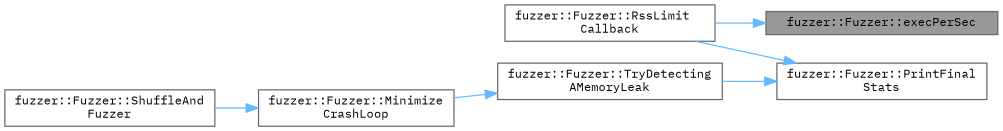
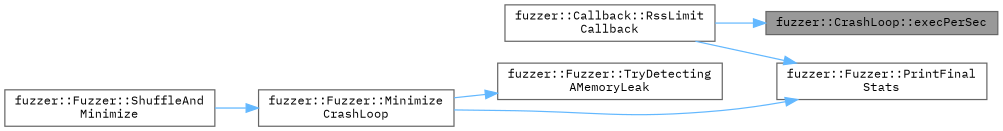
node "fuzzer::Fuzzer::RssLimit Callback": label "fuzzer::Fuzzer::RssLimit Callback" -> "fuzzer::Callback::RssLimit Callback"
node "fuzzer::Fuzzer::execPerSec": label "fuzzer::Fuzzer::execPerSec" -> "fuzzer::CrashLoop::execPerSec"
edge "fuzzer::Fuzzer::TryDetecting AMemoryLeak" -> "fuzzer::Fuzzer::PrintFinal Stats": now "fuzzer::Fuzzer::Minimize CrashLoop" -> "fuzzer::Fuzzer::PrintFinal Stats"
node "fuzzer::Fuzzer::ShuffleAnd Fuzzer": label "fuzzer::Fuzzer::ShuffleAnd Fuzzer" -> "fuzzer::Fuzzer::ShuffleAnd Minimize"
